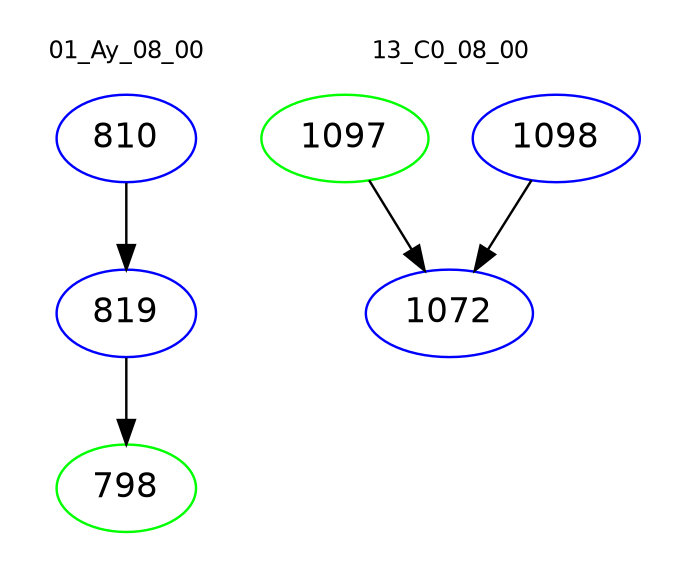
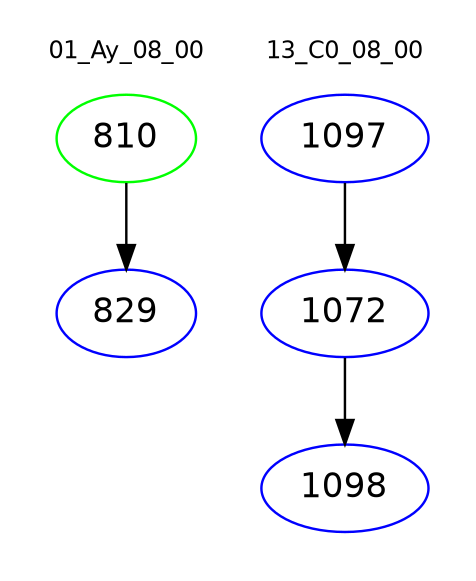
node "810": color blue -> green
node "1097": color green -> blue
edge "1098" -> "1072": reversed
node "819": label "819" -> "829"
node "798": removed
